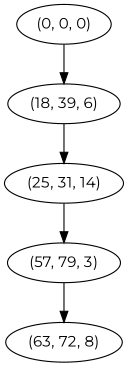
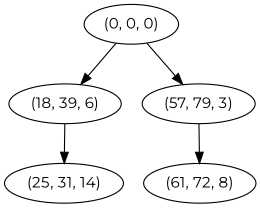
edge "(25, 31, 14)" -> "(57, 79, 3)": now "(0, 0, 0)" -> "(57, 79, 3)"
node "(63, 72, 8)": label "(63, 72, 8)" -> "(61, 72, 8)"
